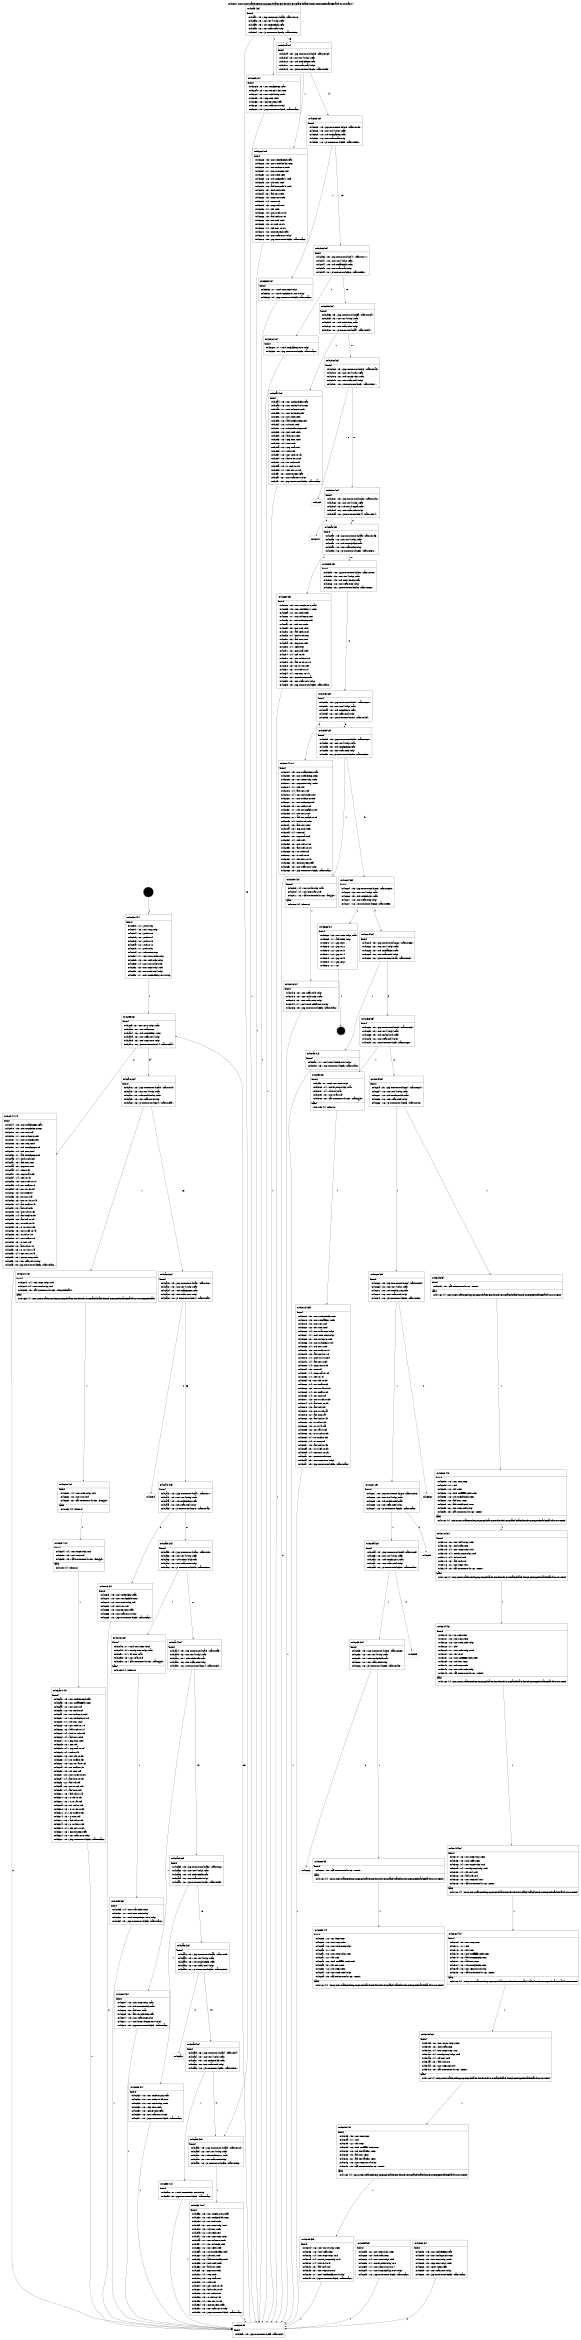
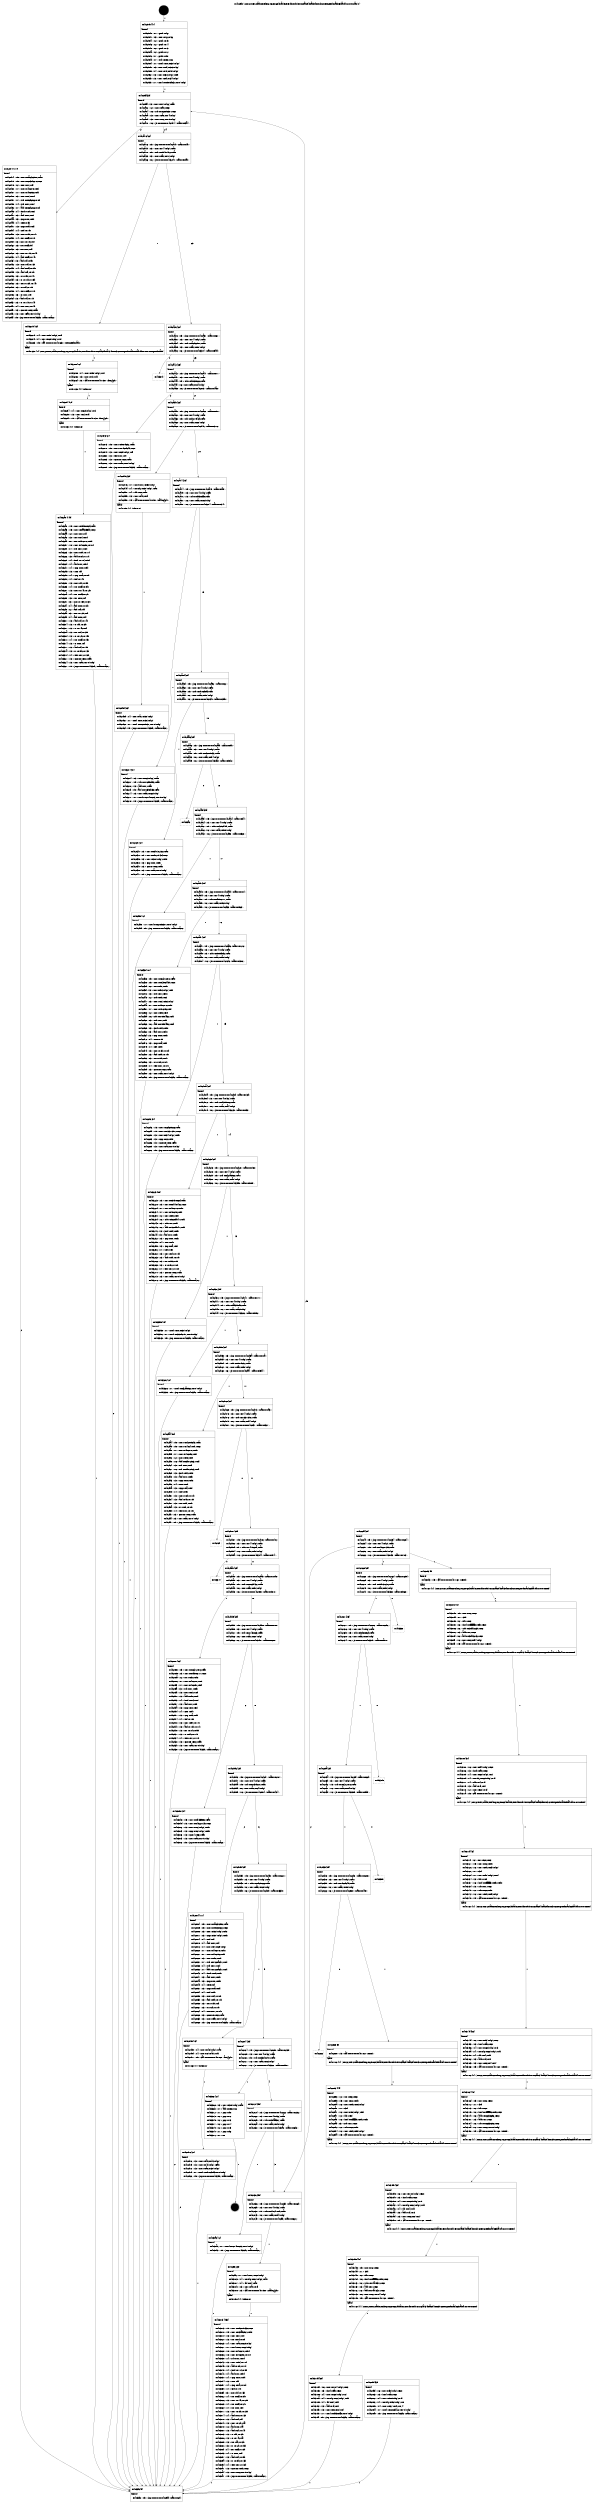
edge "0x402c36 [25]" -> "0x402c4f [25]": reversed
edge "0x402af1 [25]" -> "0x402ad8 [25]": reversed
edge "0x402bb9 [25]" -> "0x4030b8 [27]": added, label "2"
